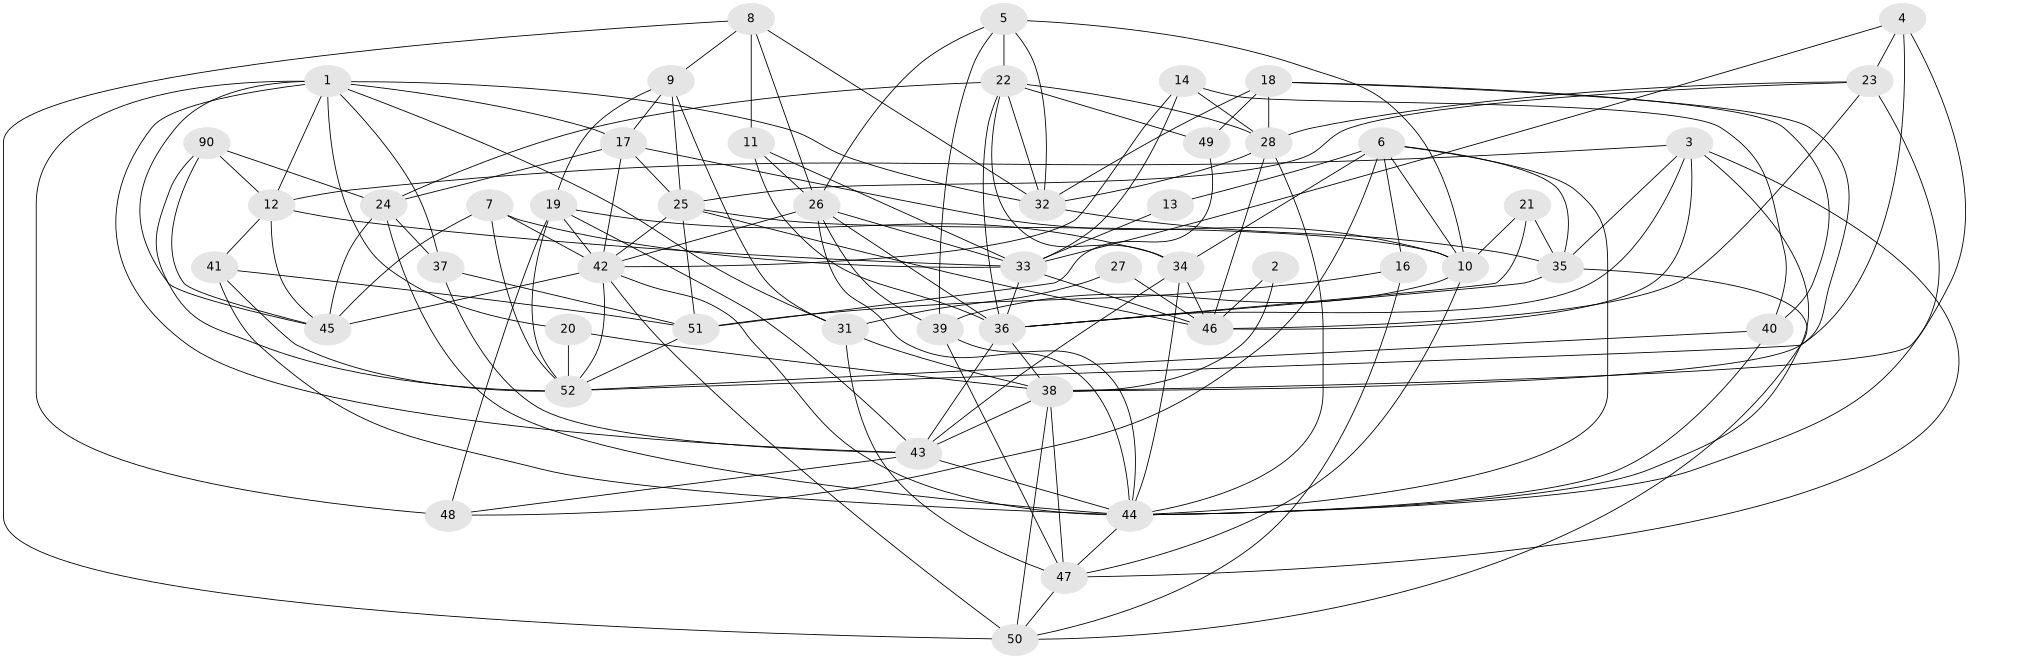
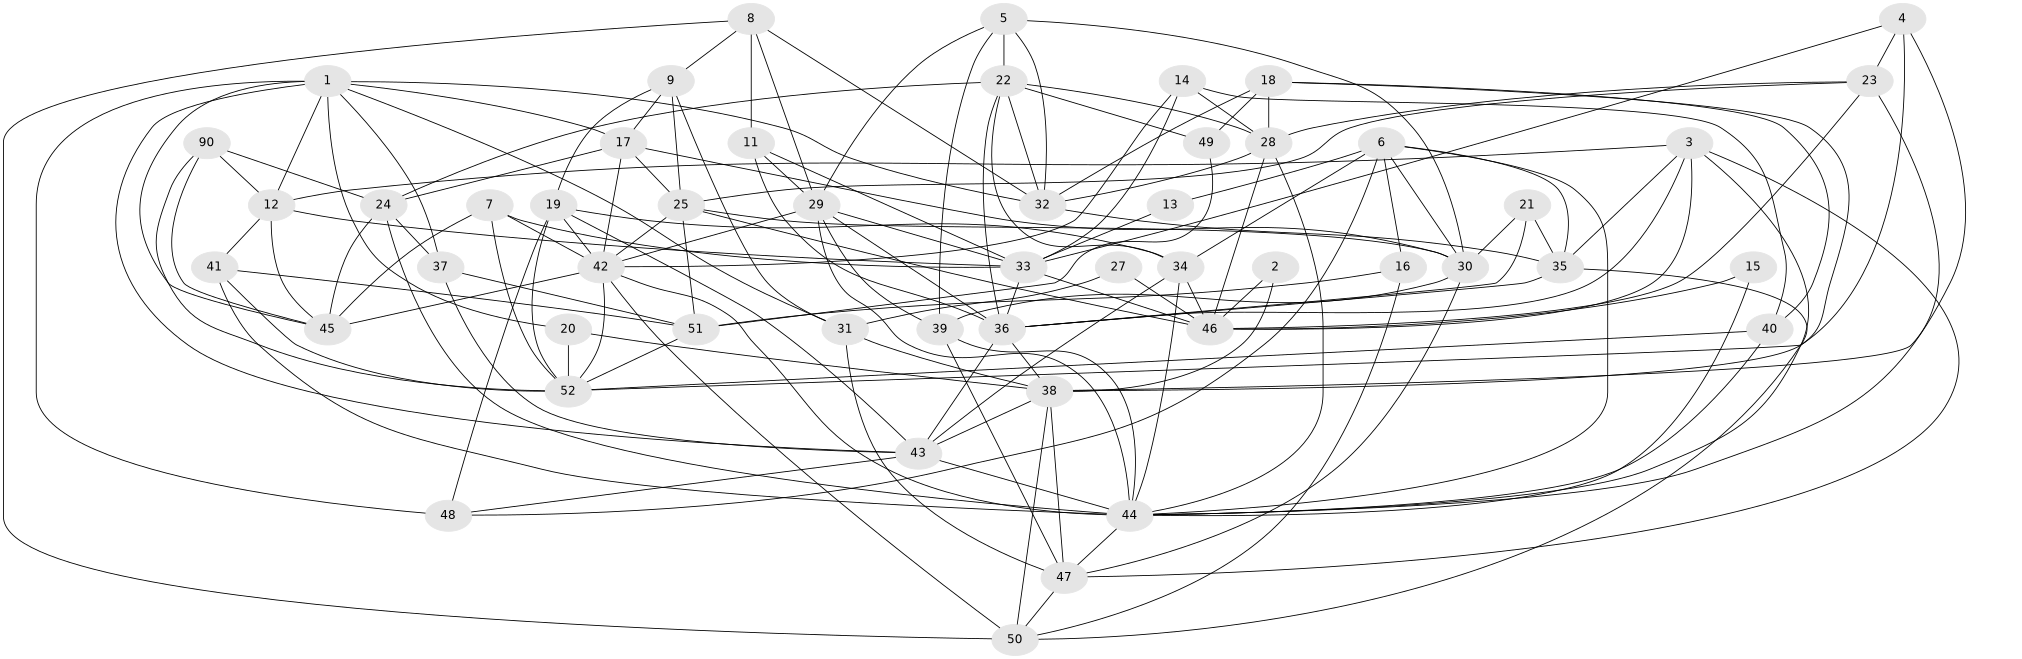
node "26": label "26" -> "29"
node "10": label "10" -> "30"
node "15": added
